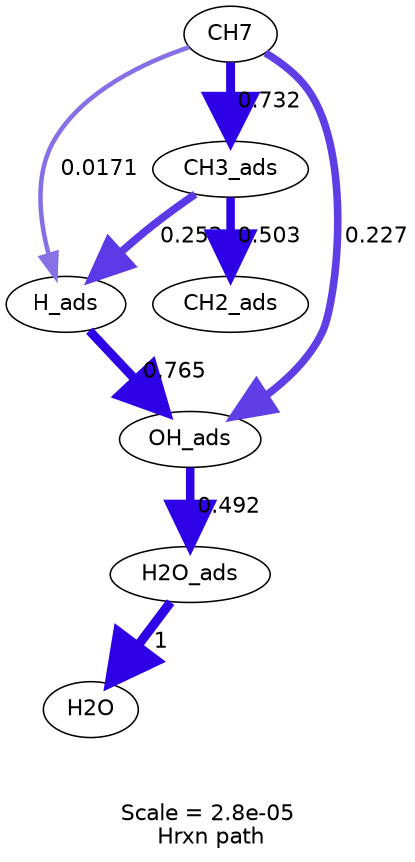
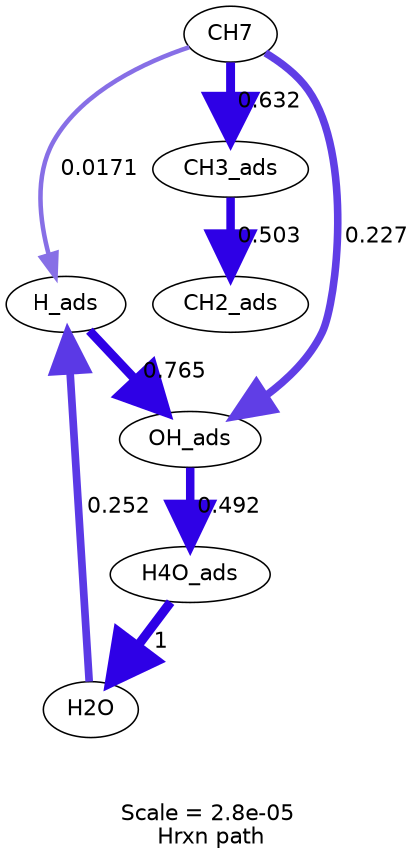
edge "CH7" -> "CH3_ads": label " 0.732" -> " 0.632"
edge "CH3_ads" -> "H_ads": now "H2O" -> "H_ads"
node "H2O_ads": label "H2O_ads" -> "H4O_ads"
